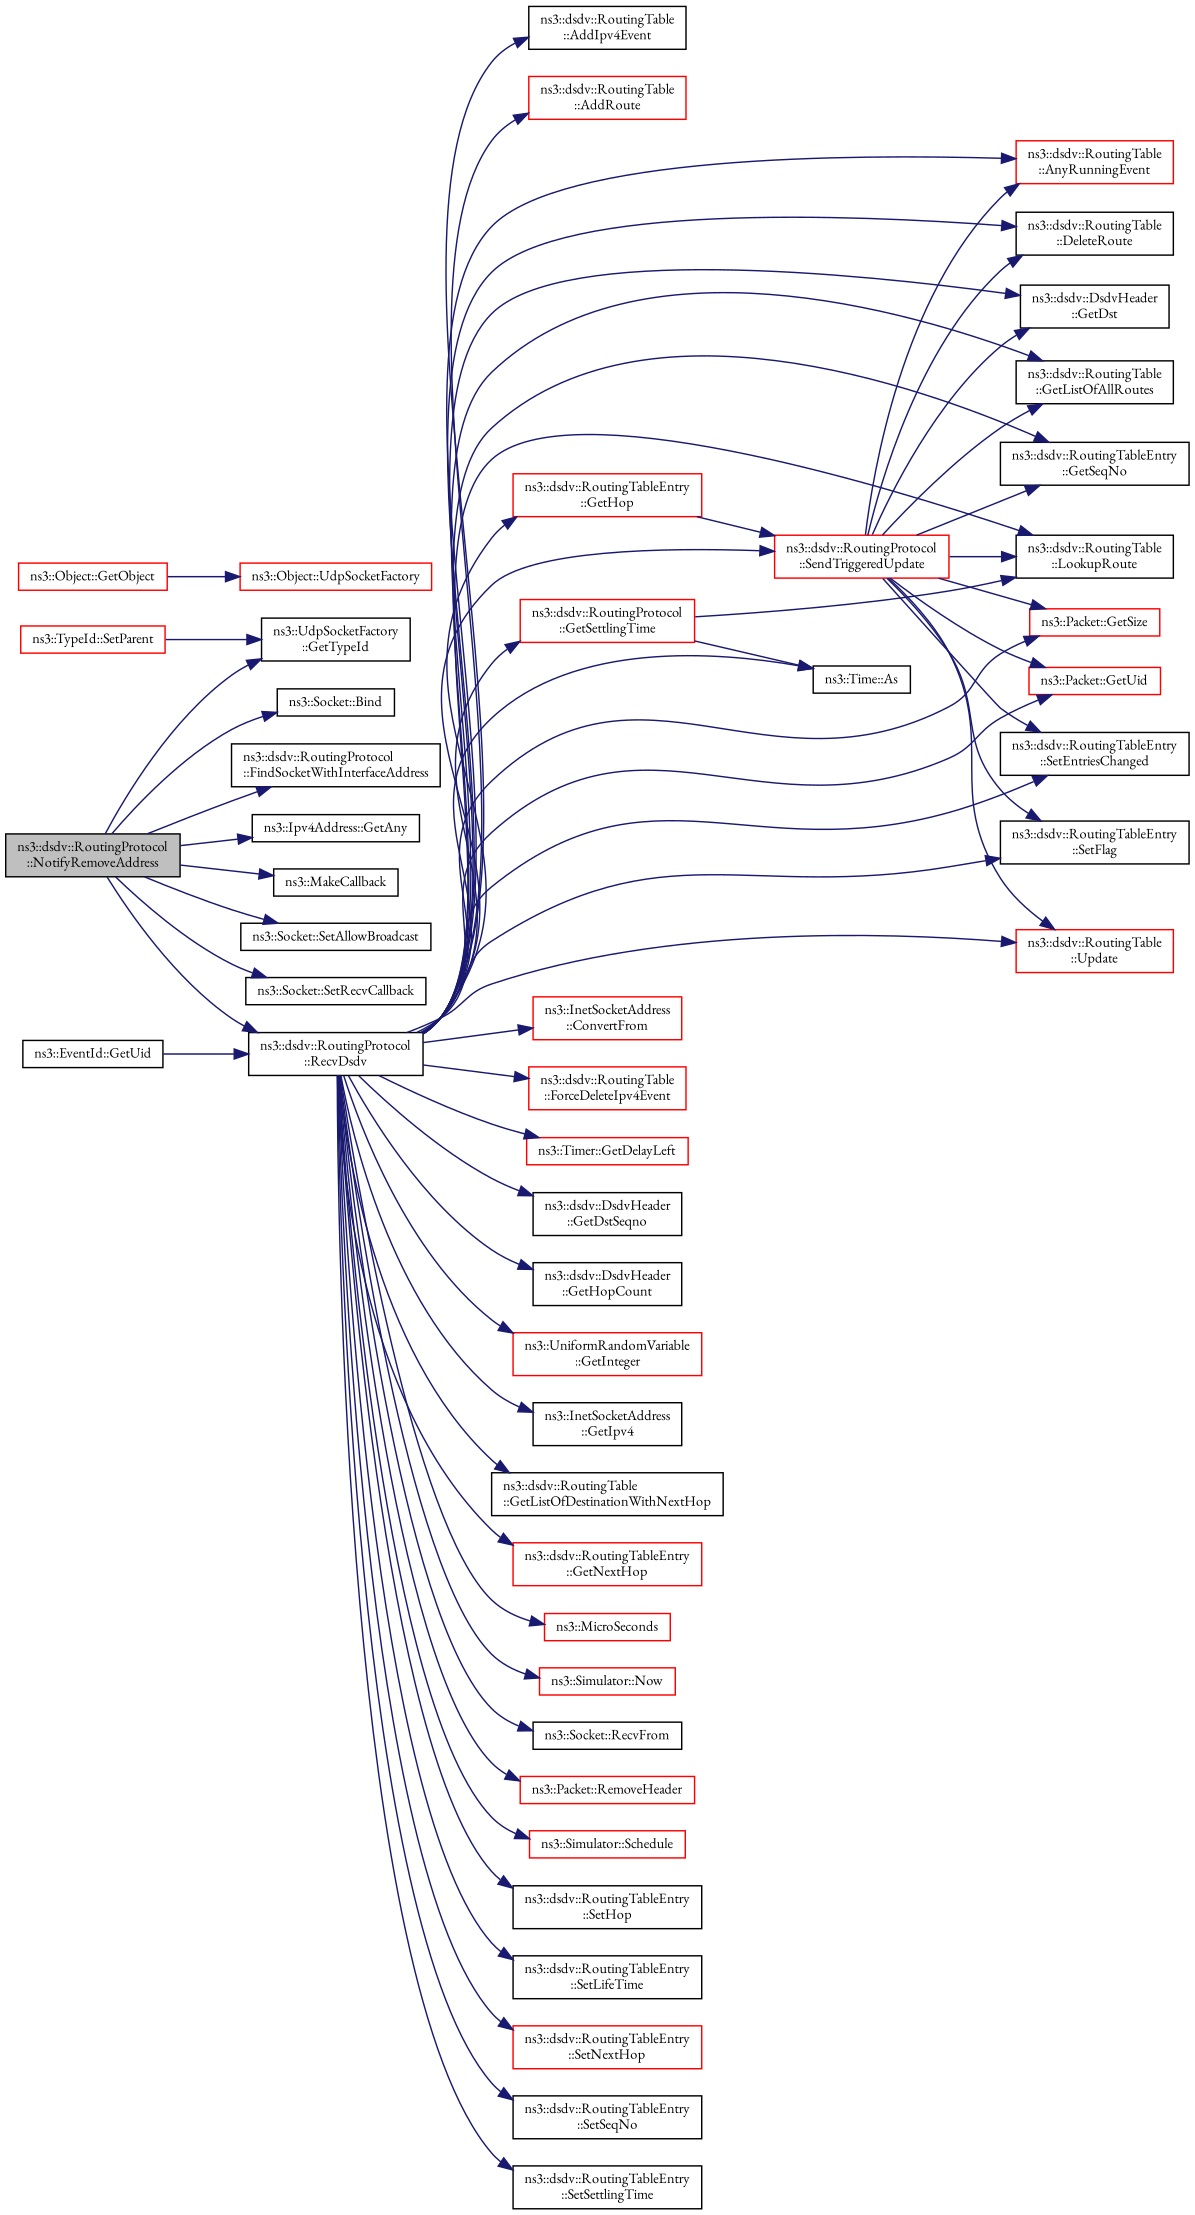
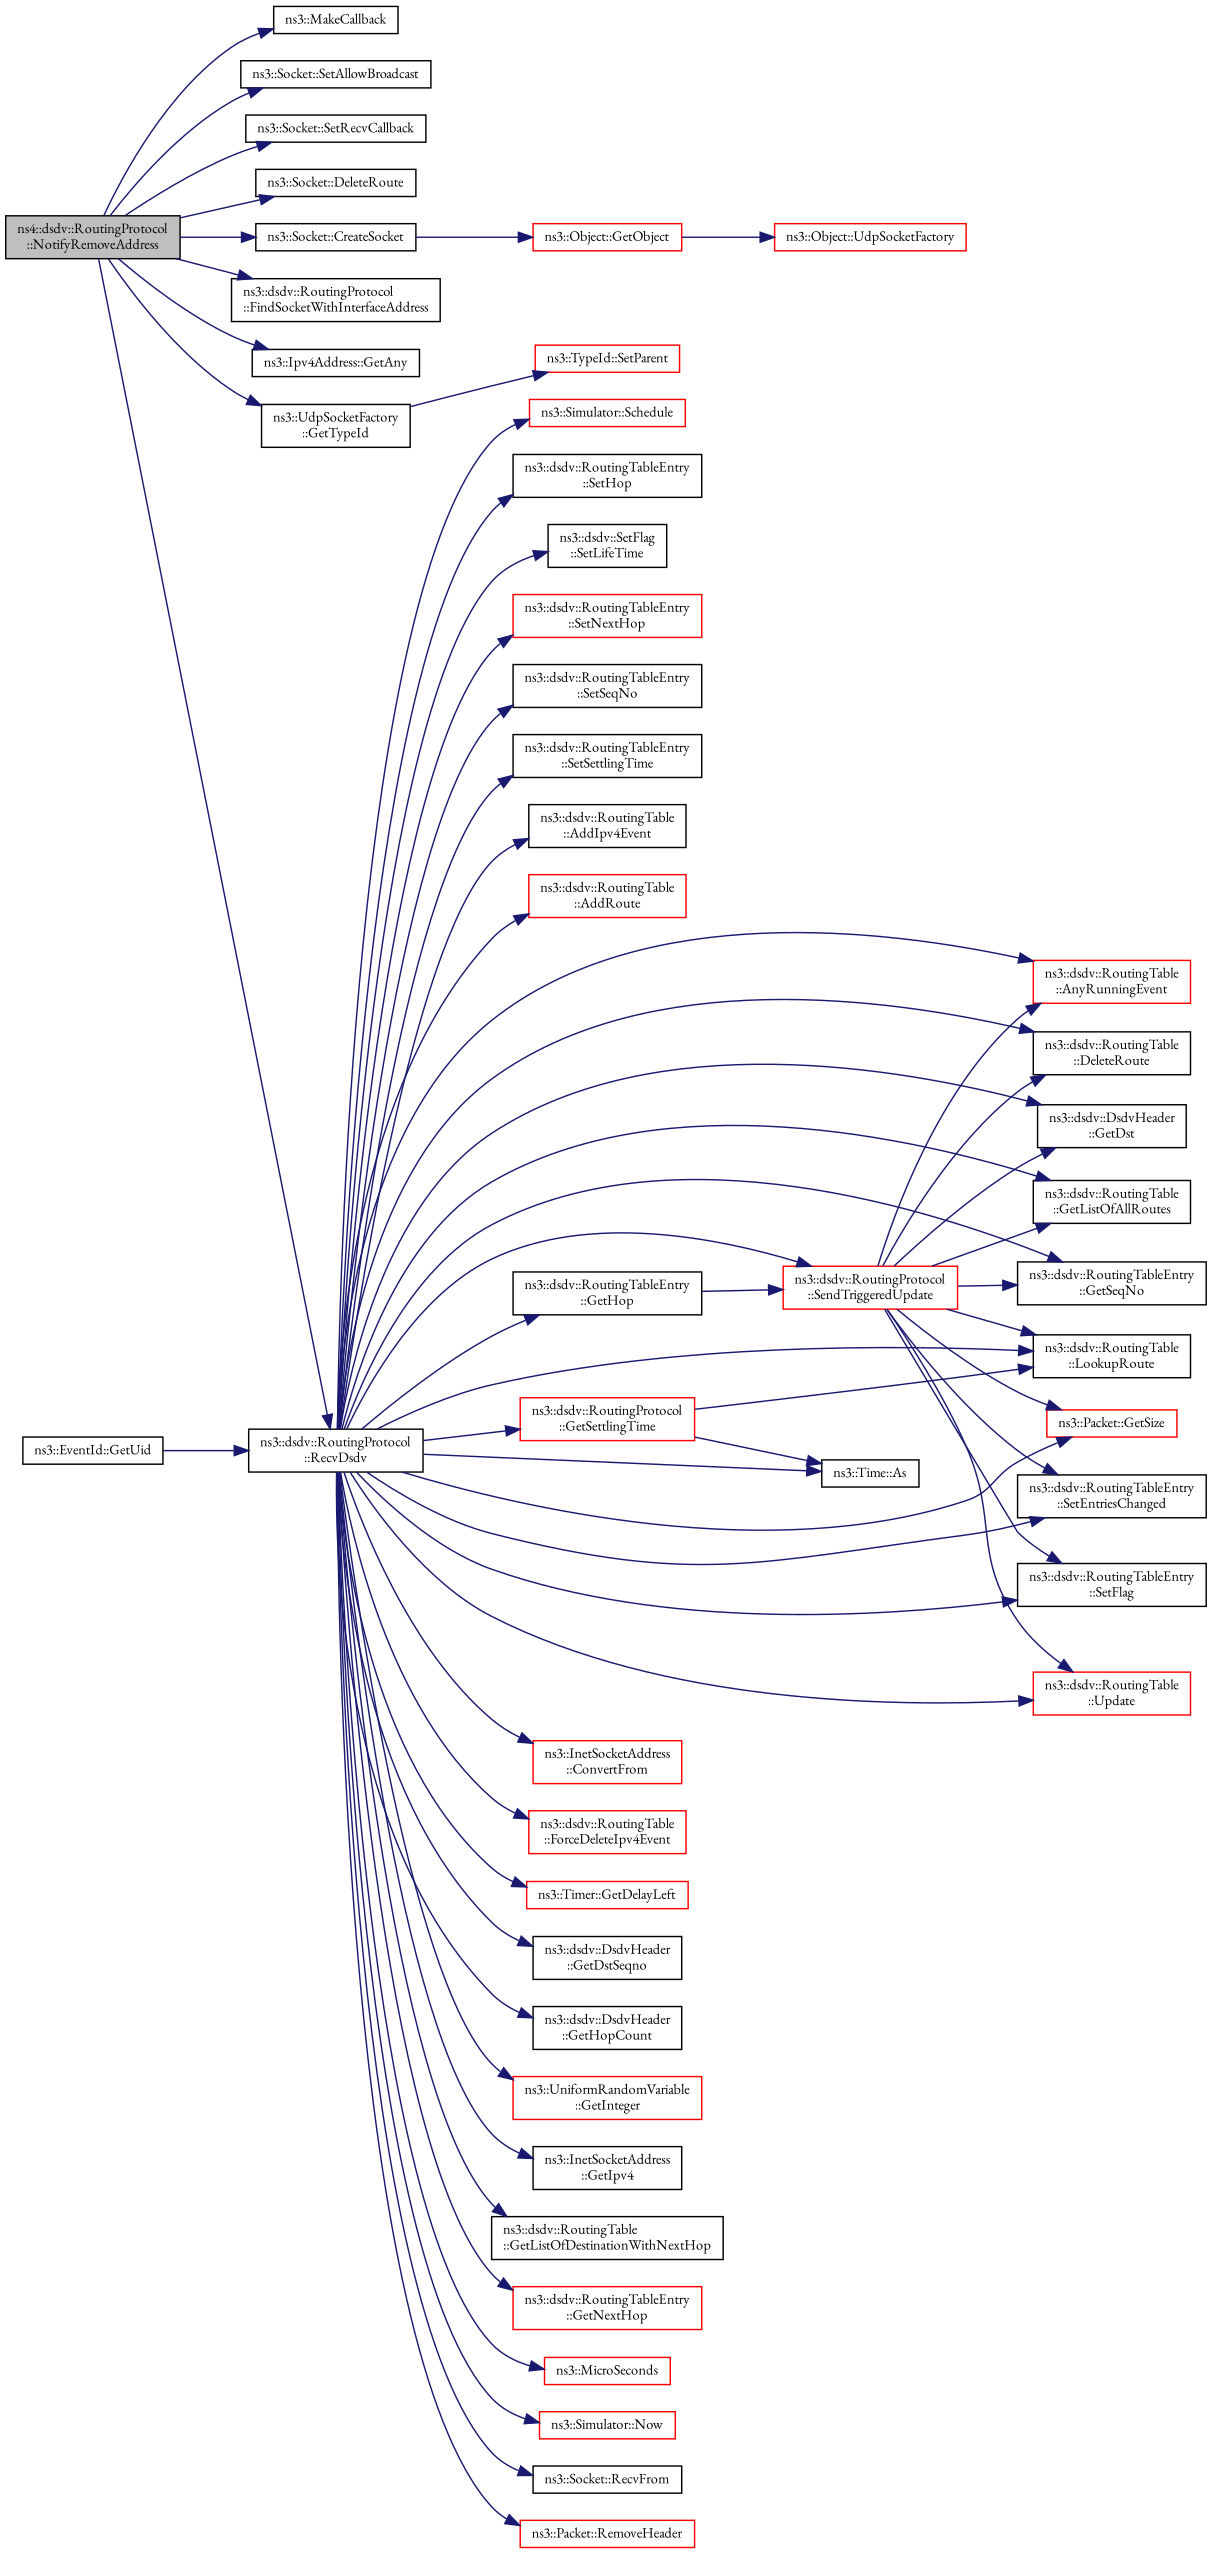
node "ns3::Socket::CreateSocket": added
node "ns3::dsdv::RoutingTableEntry ::GetHop": color red -> black
edge "ns3::TypeId::SetParent" -> "ns3::UdpSocketFactory ::GetTypeId": reversed
node "ns3::Packet::GetUid": removed
node "ns3::Socket::Bind": label "ns3::Socket::Bind" -> "ns3::Socket::DeleteRoute"
node "ns3::dsdv::RoutingProtocol ::NotifyRemoveAddress": label "ns3::dsdv::RoutingProtocol ::NotifyRemoveAddress" -> "ns4::dsdv::RoutingProtocol ::NotifyRemoveAddress"
node "ns3::dsdv::RoutingTableEntry ::SetLifeTime": label "ns3::dsdv::RoutingTableEntry ::SetLifeTime" -> "ns3::dsdv::SetFlag ::SetLifeTime"
